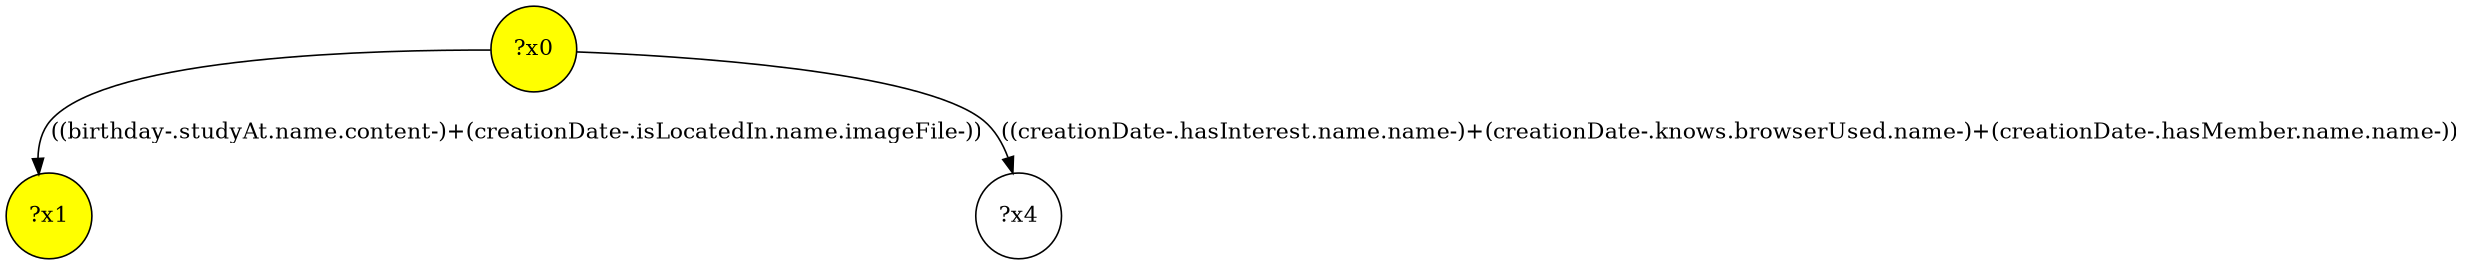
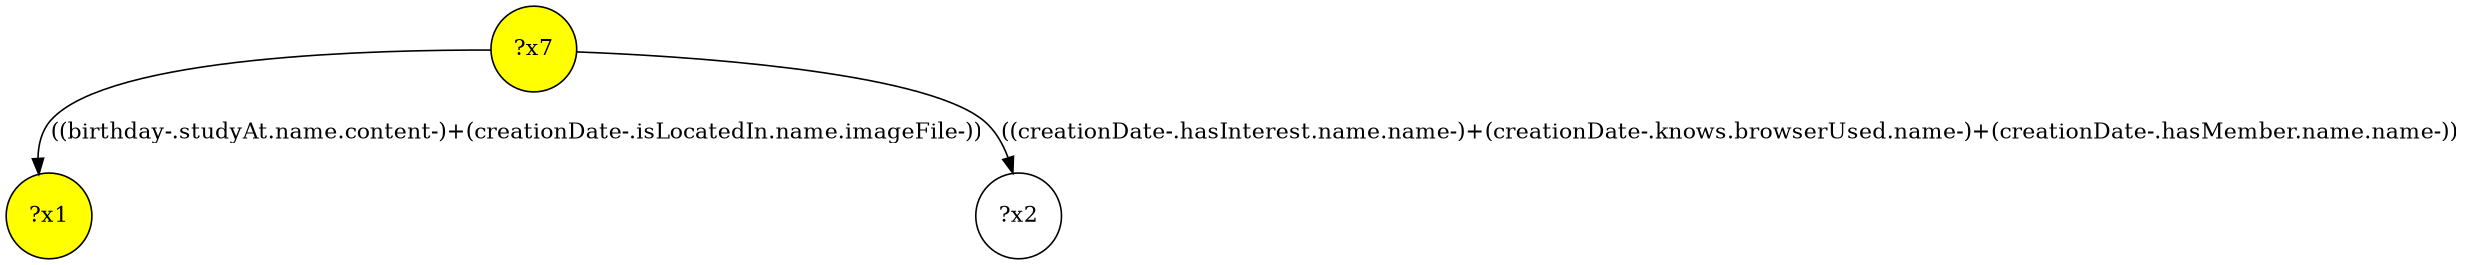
node "?x0": label "?x0" -> "?x7"
node "?x4": label "?x4" -> "?x2"
